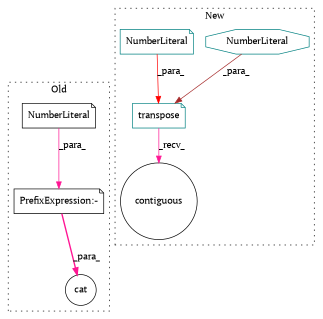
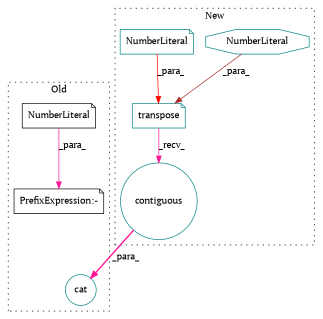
node "contiguous": color black -> teal
edge "PrefixExpression:-" -> "cat": now "contiguous" -> "cat"
node "cat": color black -> teal
